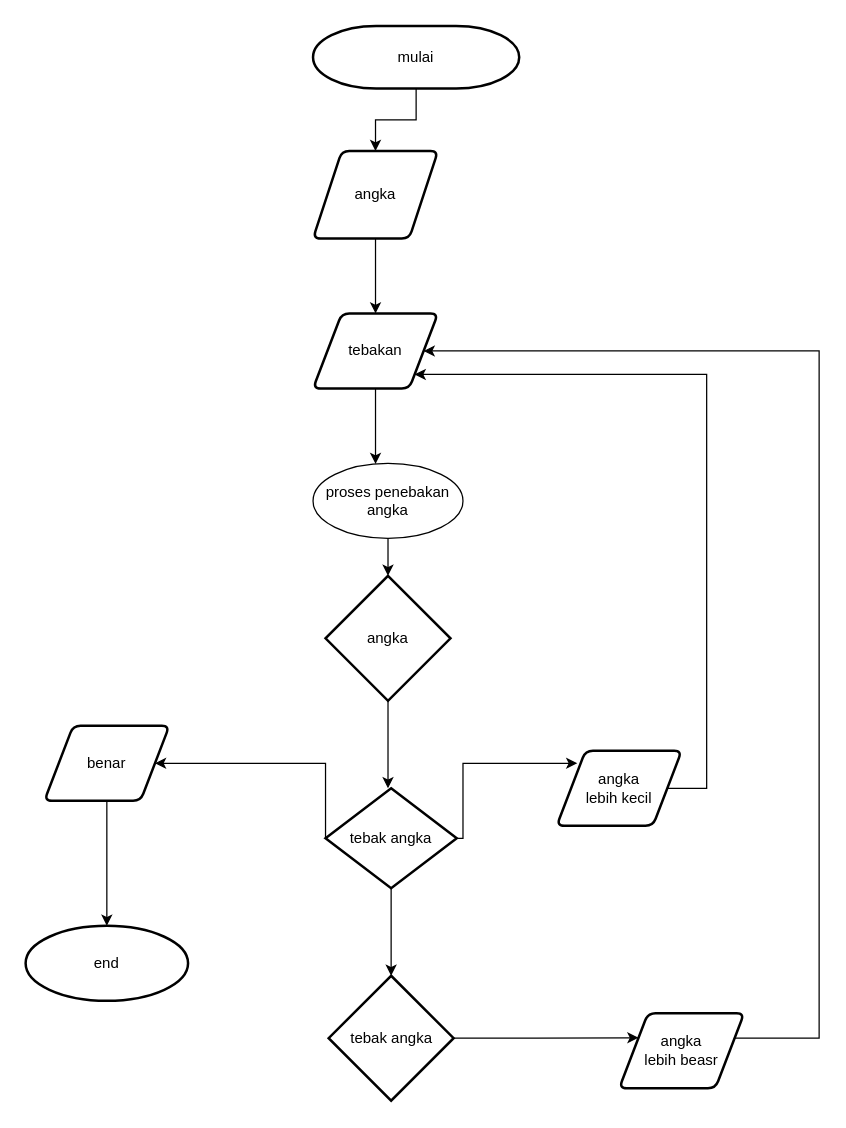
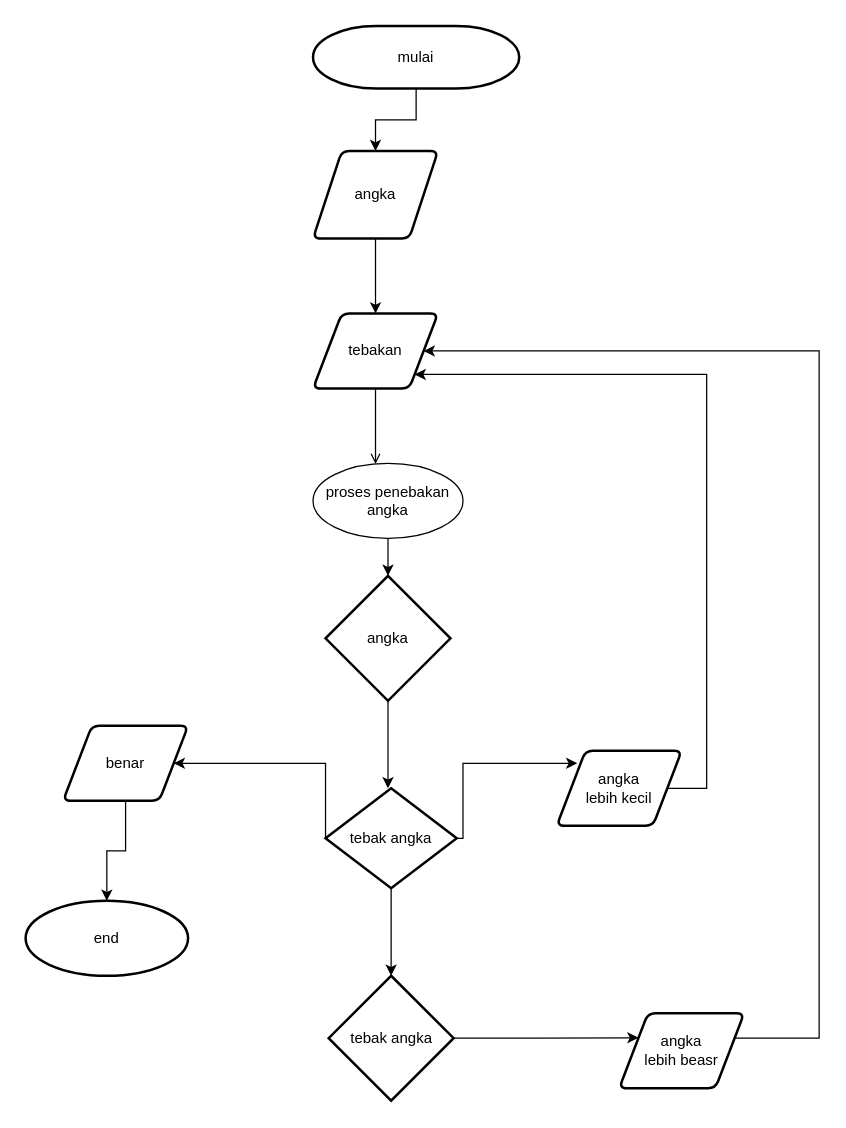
edge "tebakan" -> "proses penebakan angka": arrowhead classic -> open
node "benar": moved (107, 763) -> (126, 763)
node "end": moved (107, 963) -> (107, 938)
